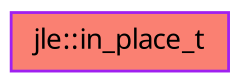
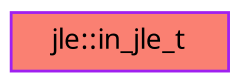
node "jle::in_place_t": label "jle::in_place_t" -> "jle::in_jle_t"
